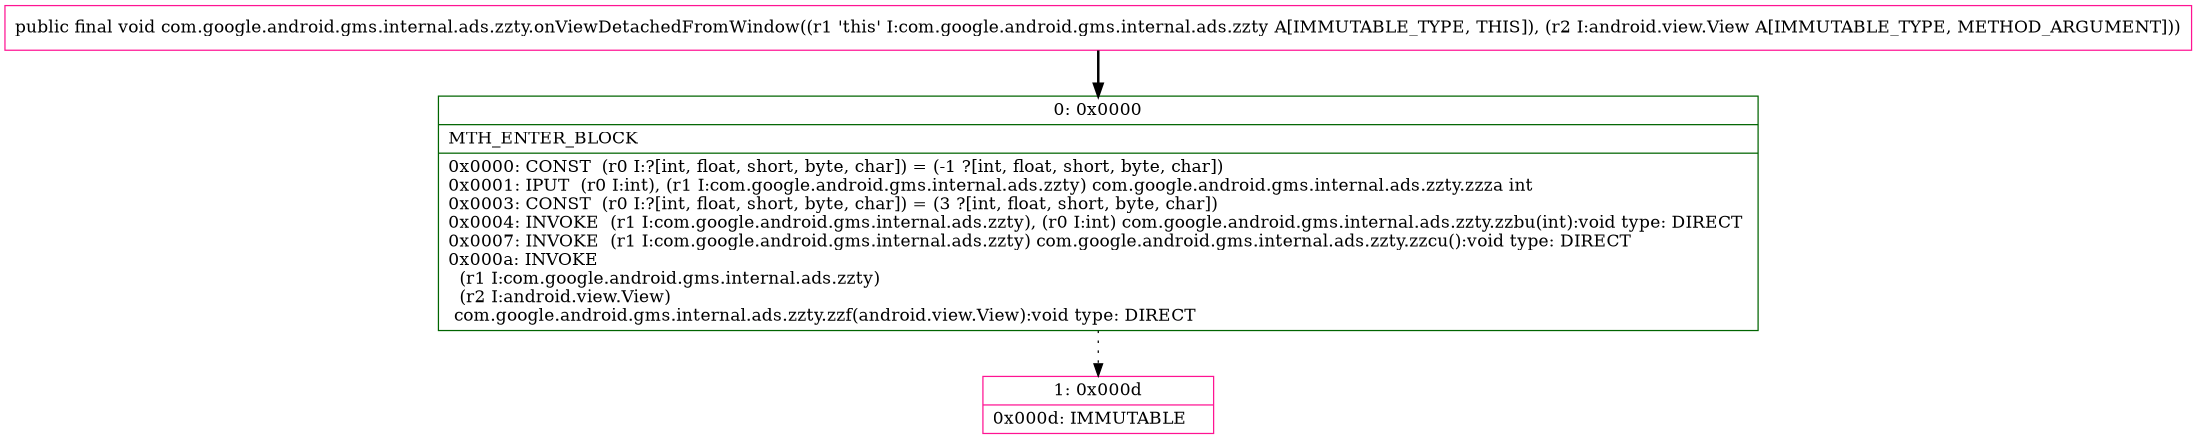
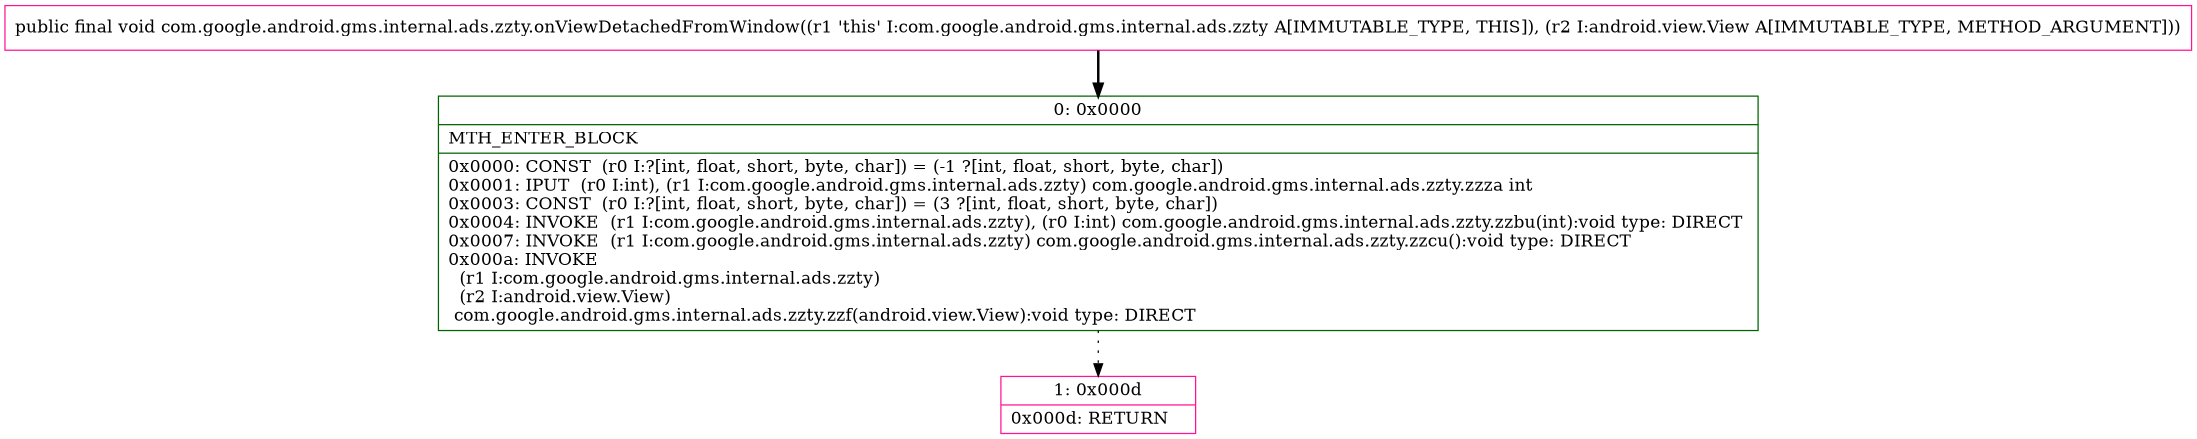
node "1: 0x000d": text "0x000d: IMMUTABLE" -> "0x000d: RETURN"
